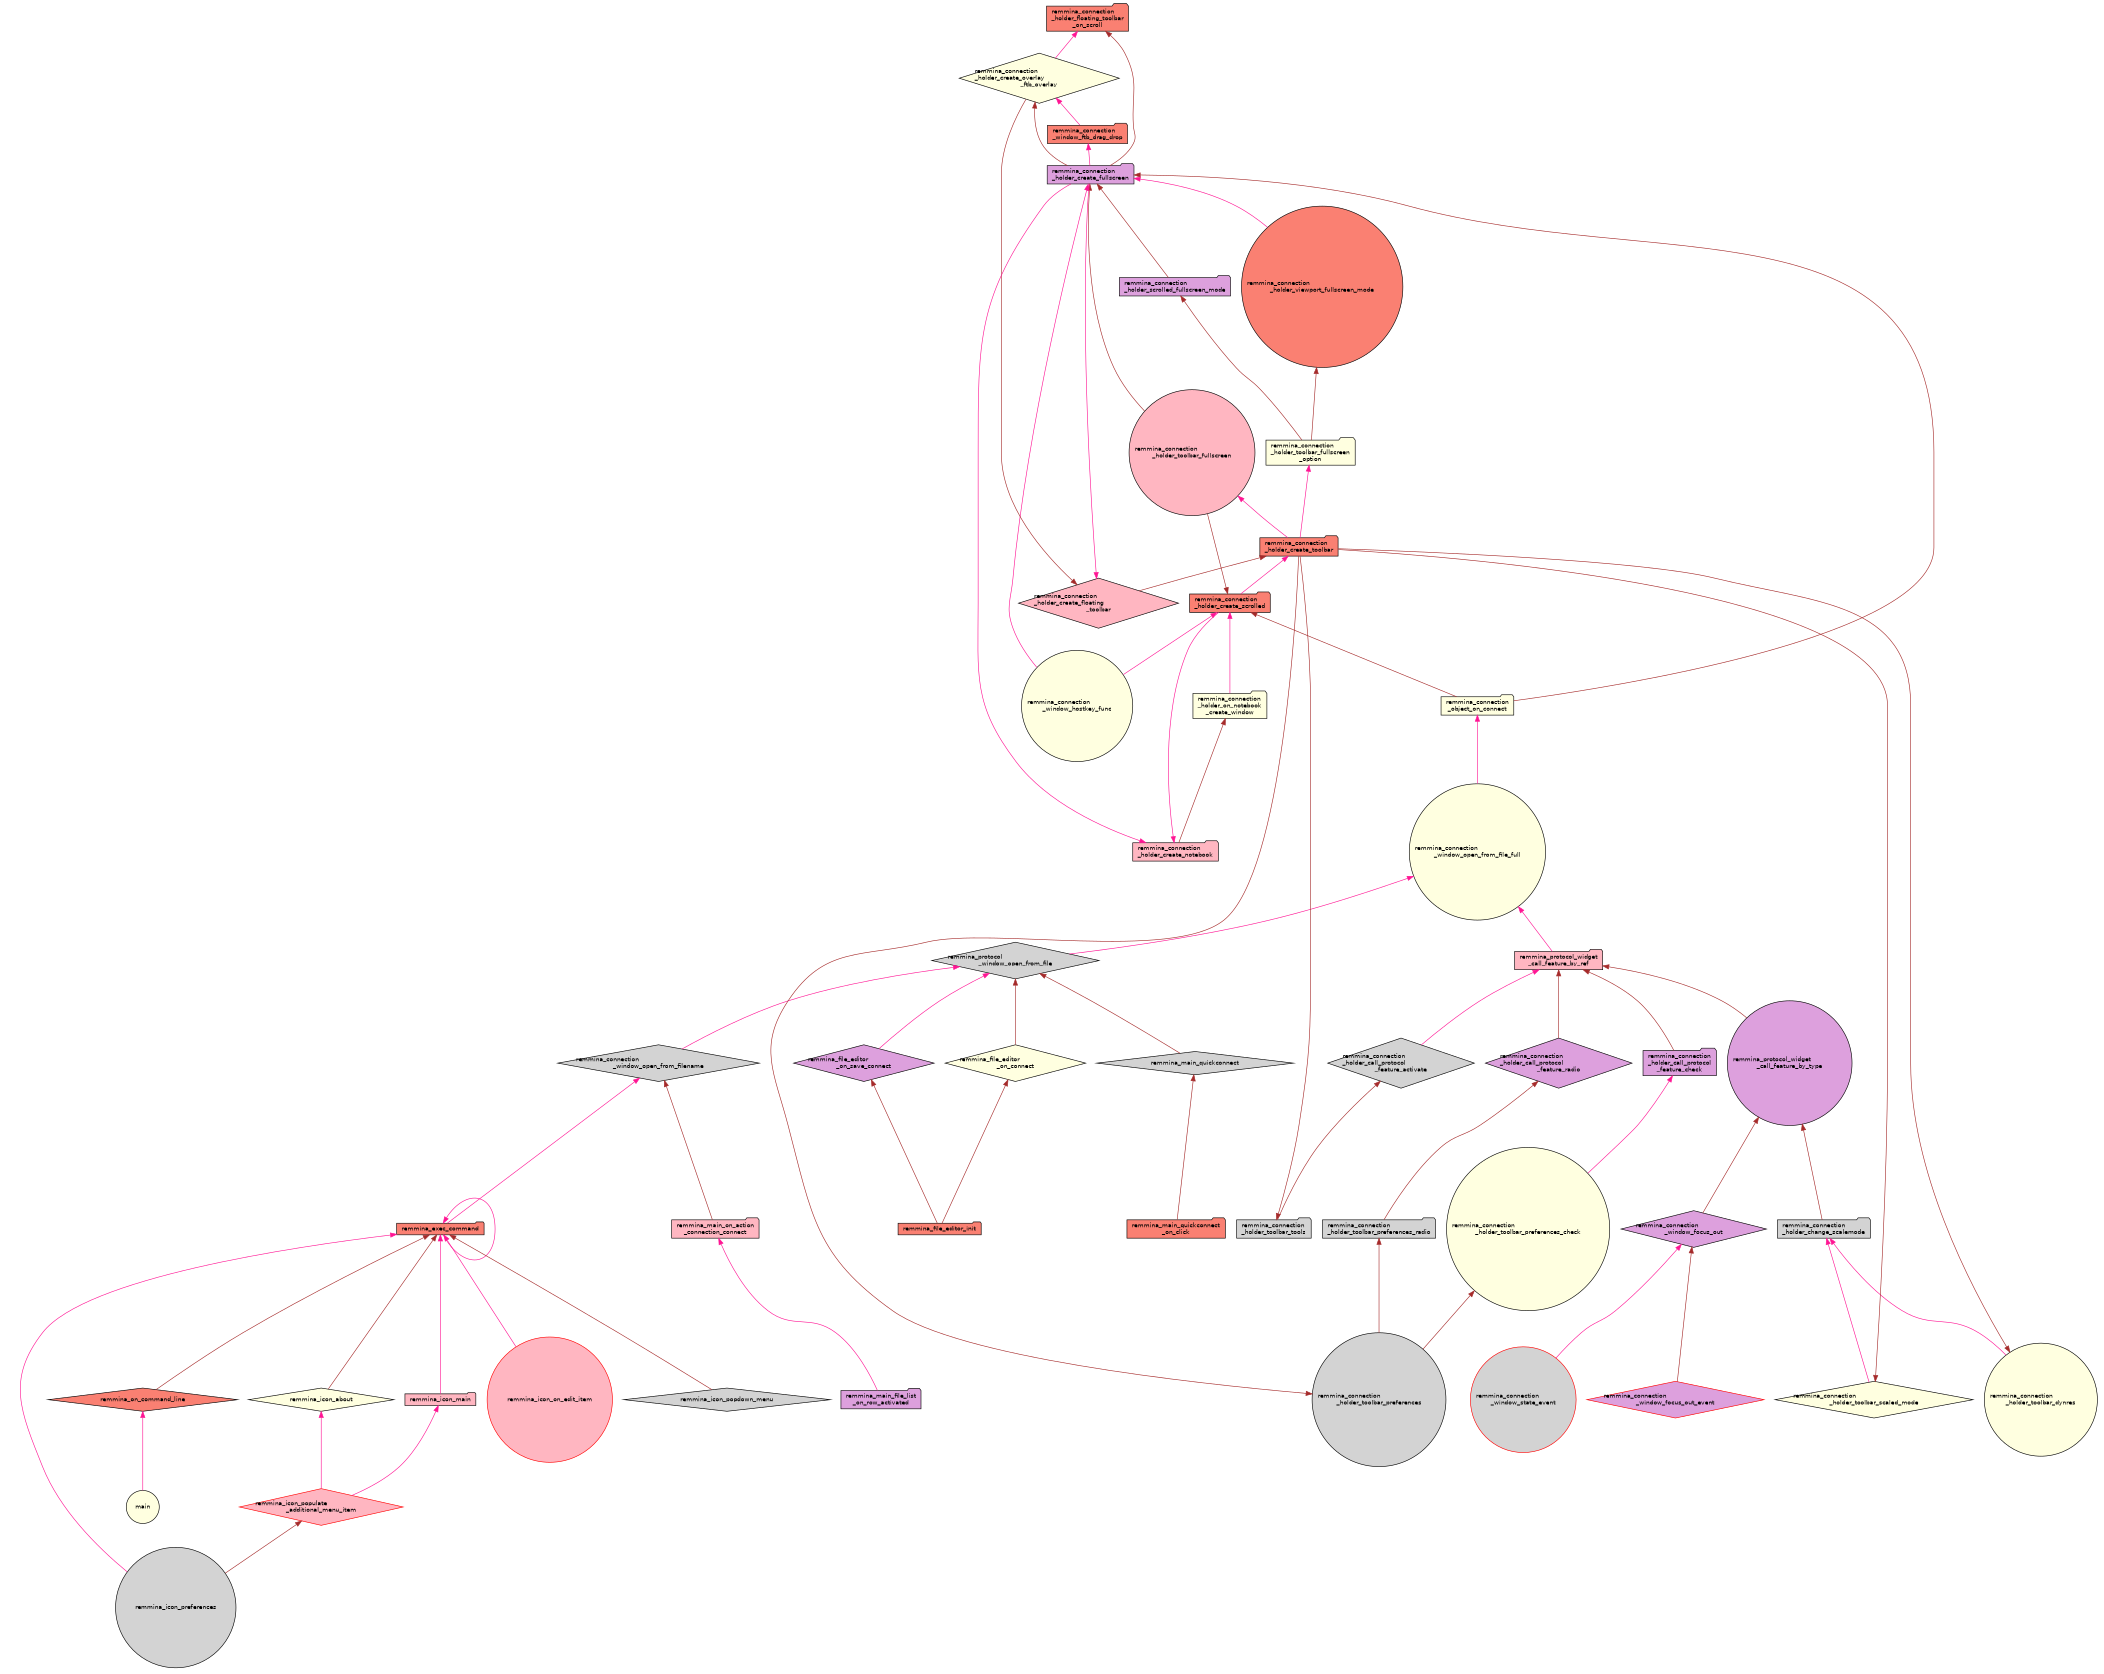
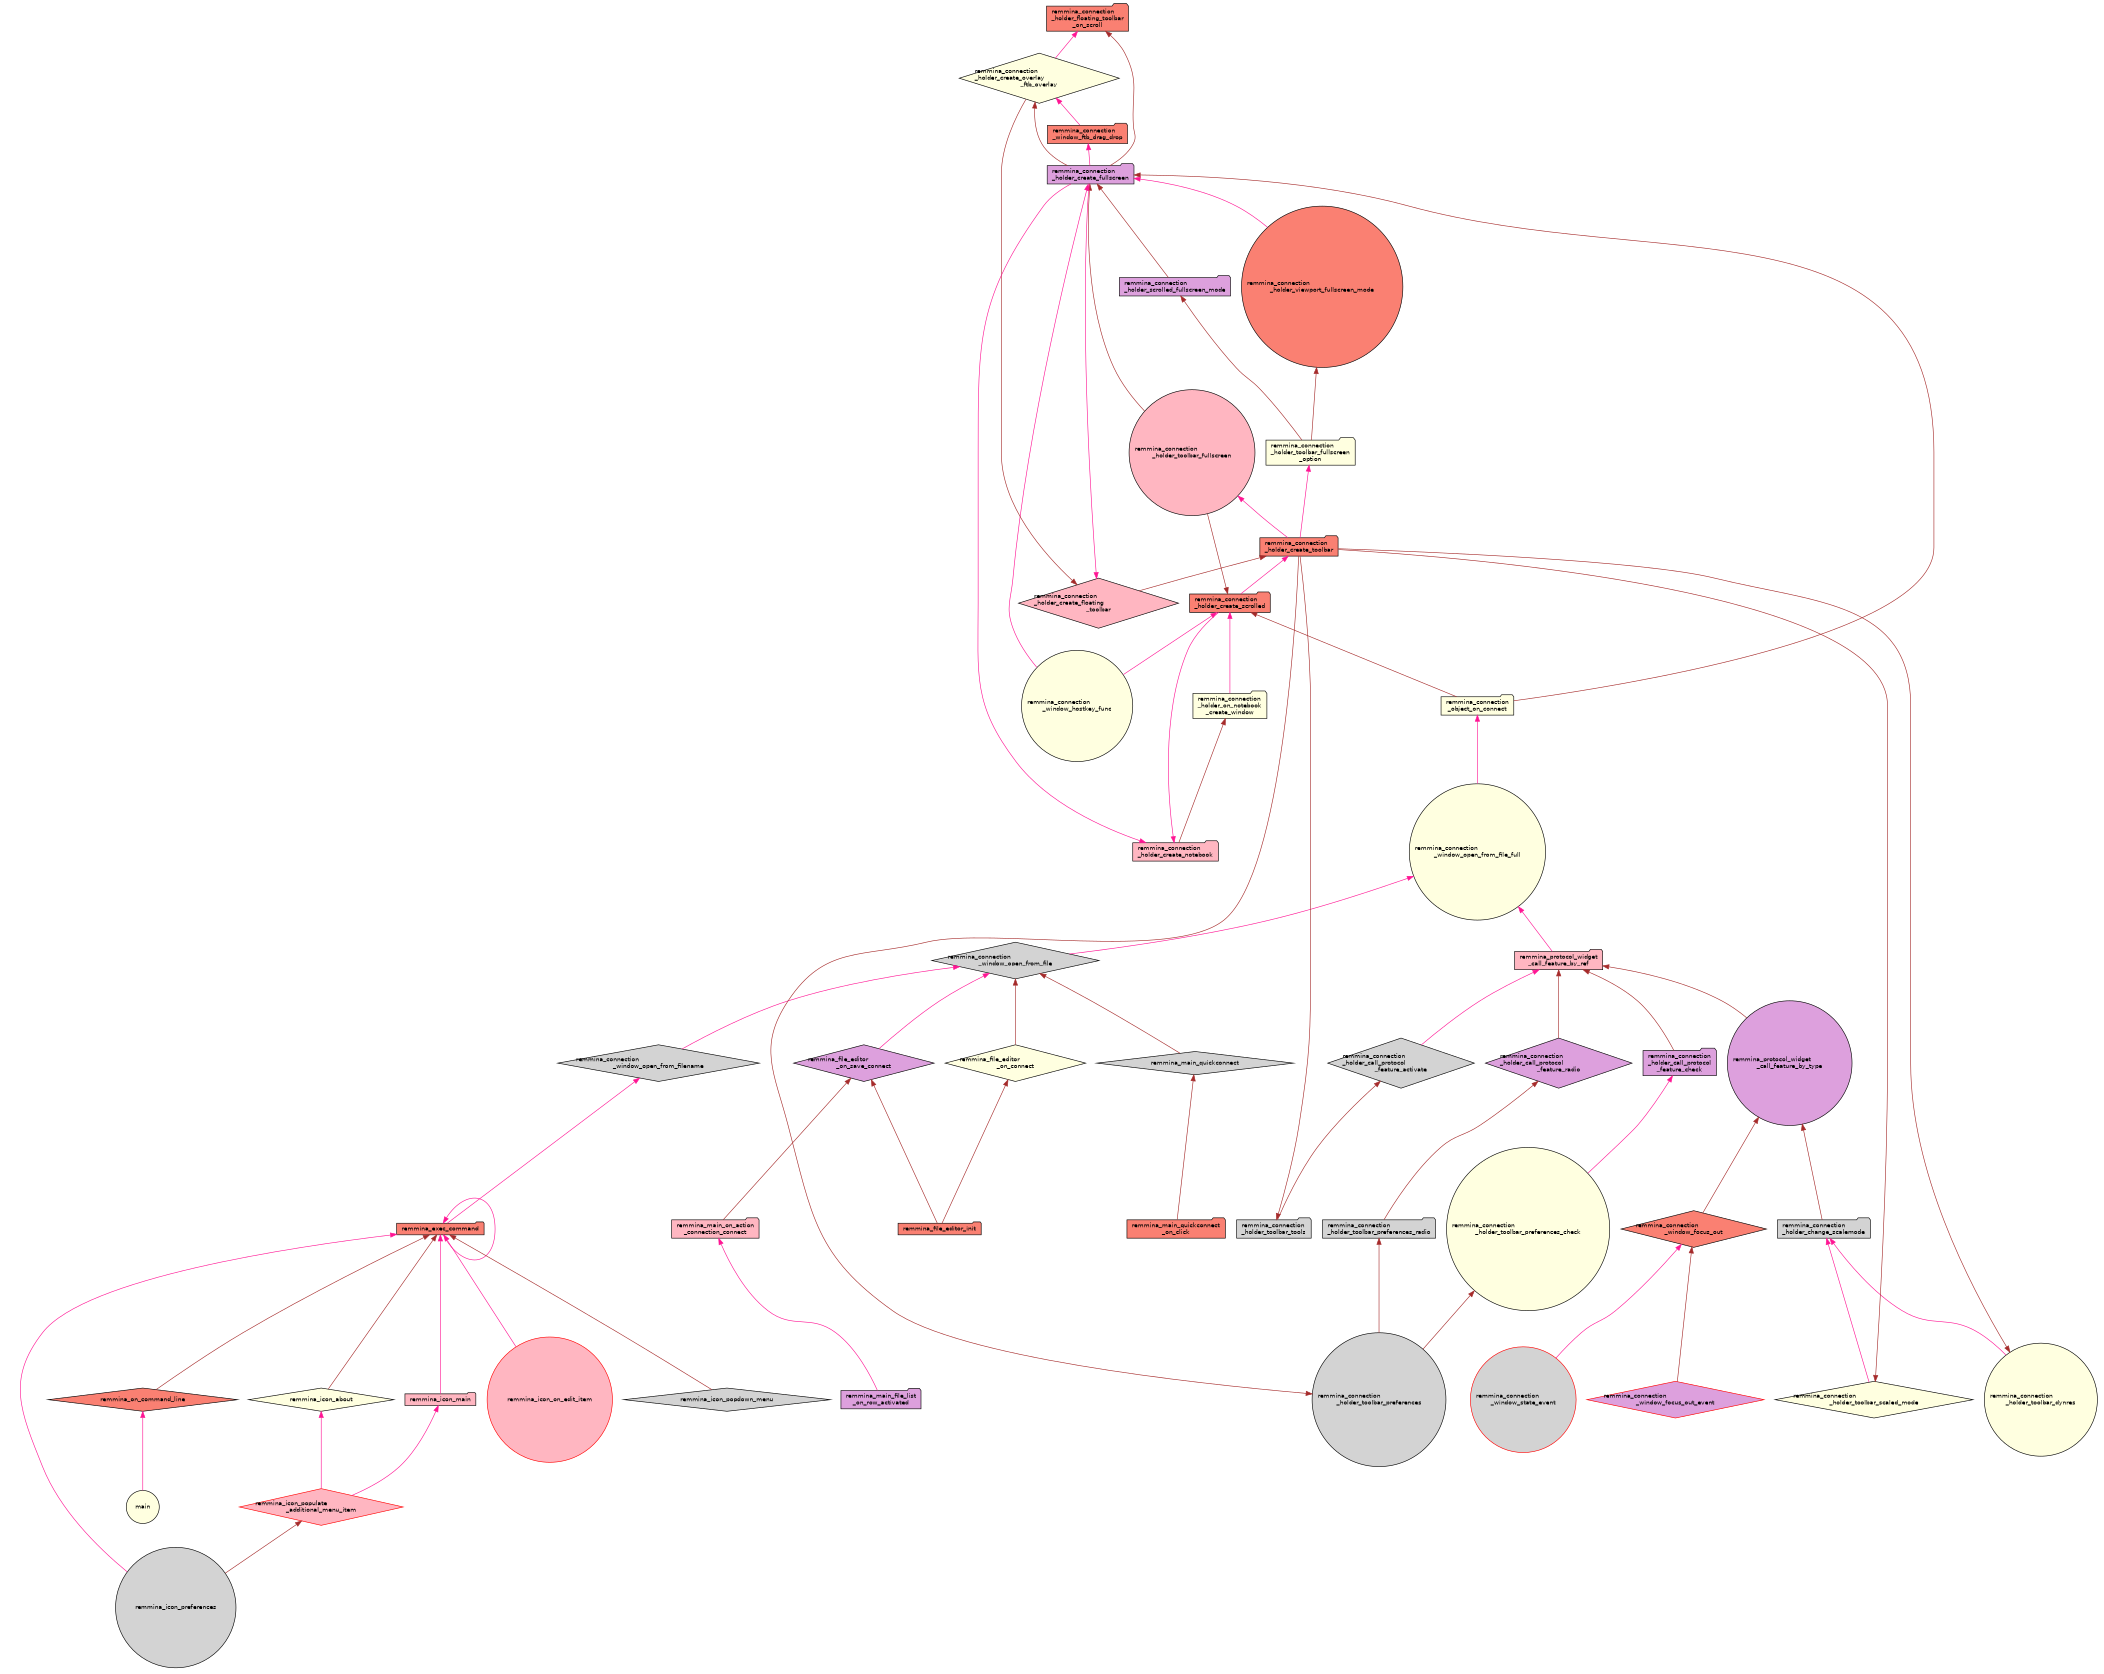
node "remmina_protocol _window_open_from_file": label "remmina_protocol _window_open_from_file" -> "remmina_connection _window_open_from_file"
edge "remmina_main_on_action _connection_connect" -> "remmina_connection _window_open_from_filename": now "remmina_main_on_action _connection_connect" -> "remmina_file_editor _on_save_connect"
node "remmina_connection _window_focus_out": fillcolor plum -> salmon
